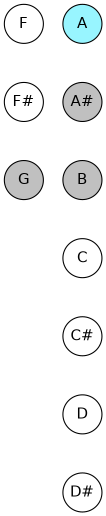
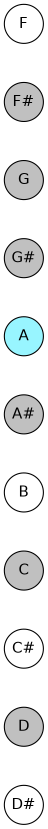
node "F#": fillcolor white -> gray
node "B": fillcolor gray -> white
node "G#": added
node "C": fillcolor white -> gray
node "D": fillcolor white -> gray
